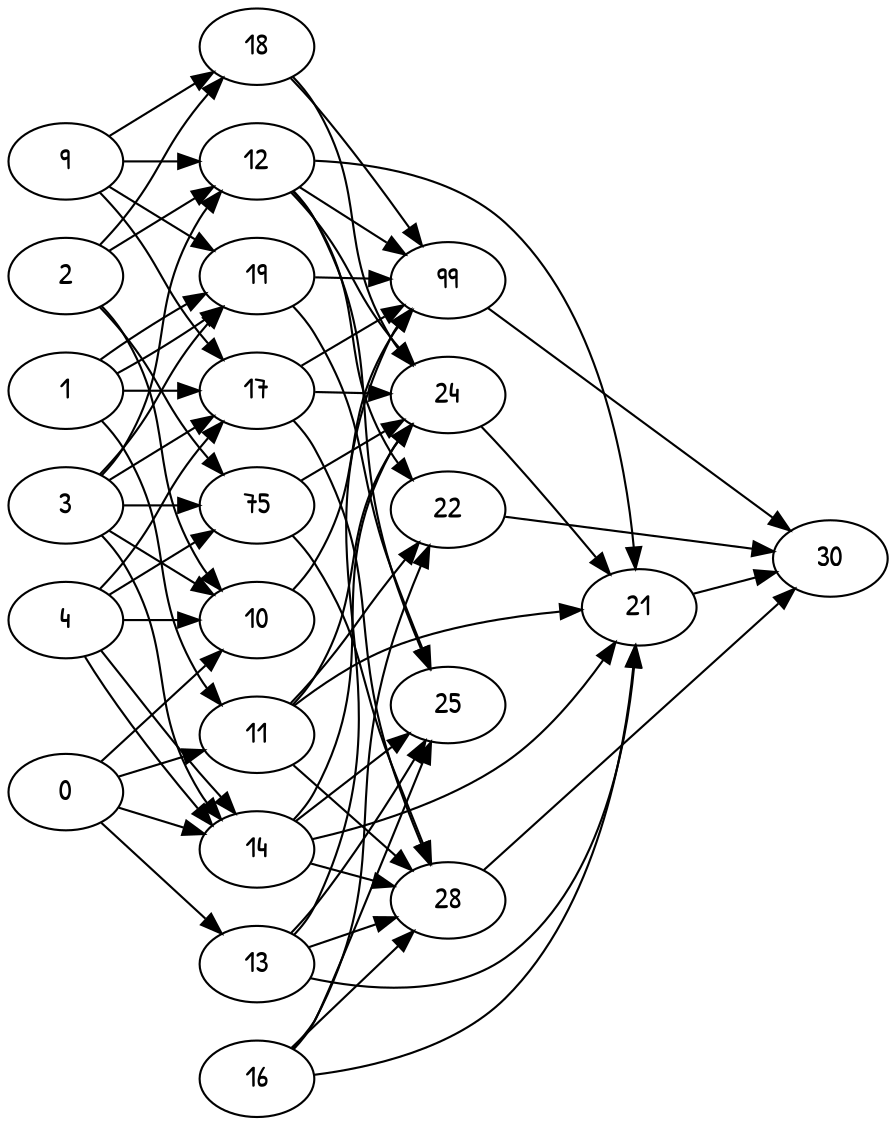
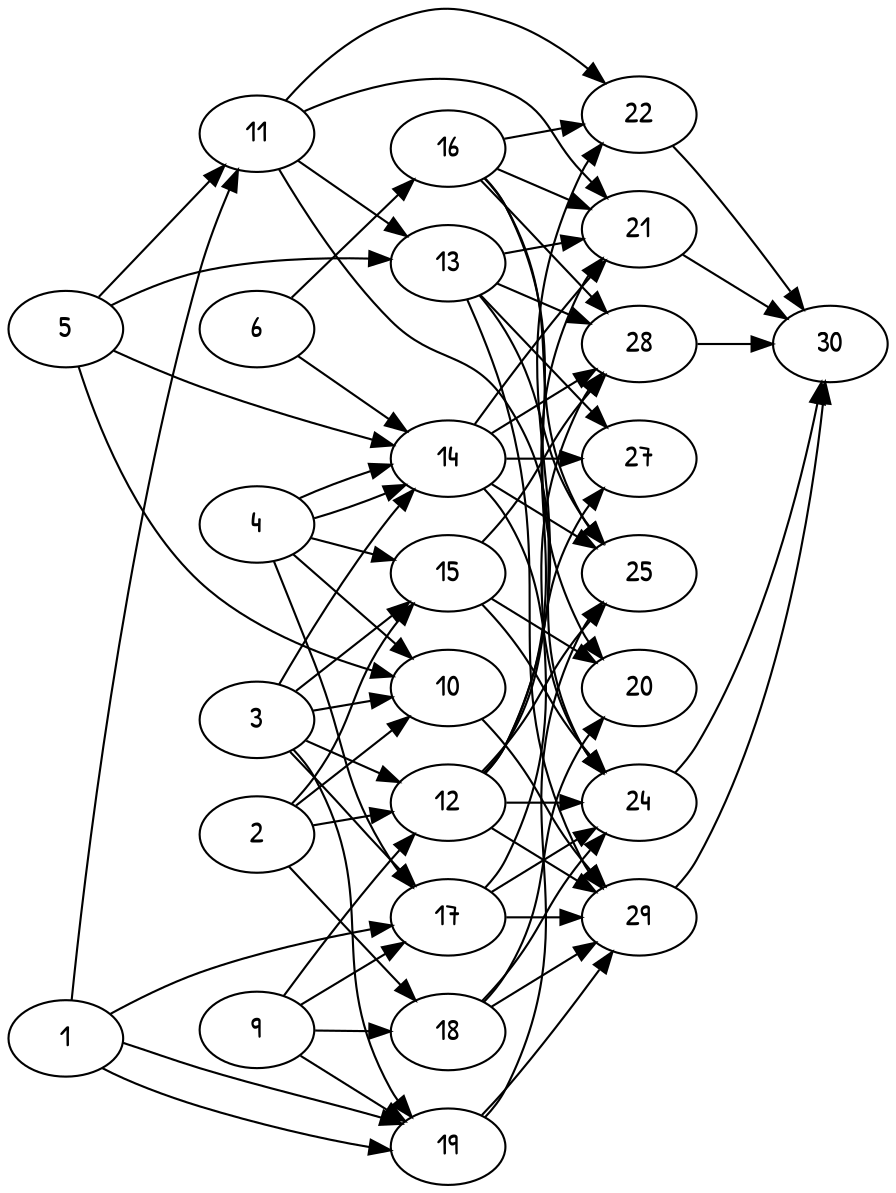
node "99": label "99" -> "29"
node "6": added
node "27": added
edge "24" -> "21": now "24" -> "30"
node "75": label "75" -> "15"
node "20": added
node "0": label "0" -> "5"
edge "11" -> "28": now "11" -> "13"
